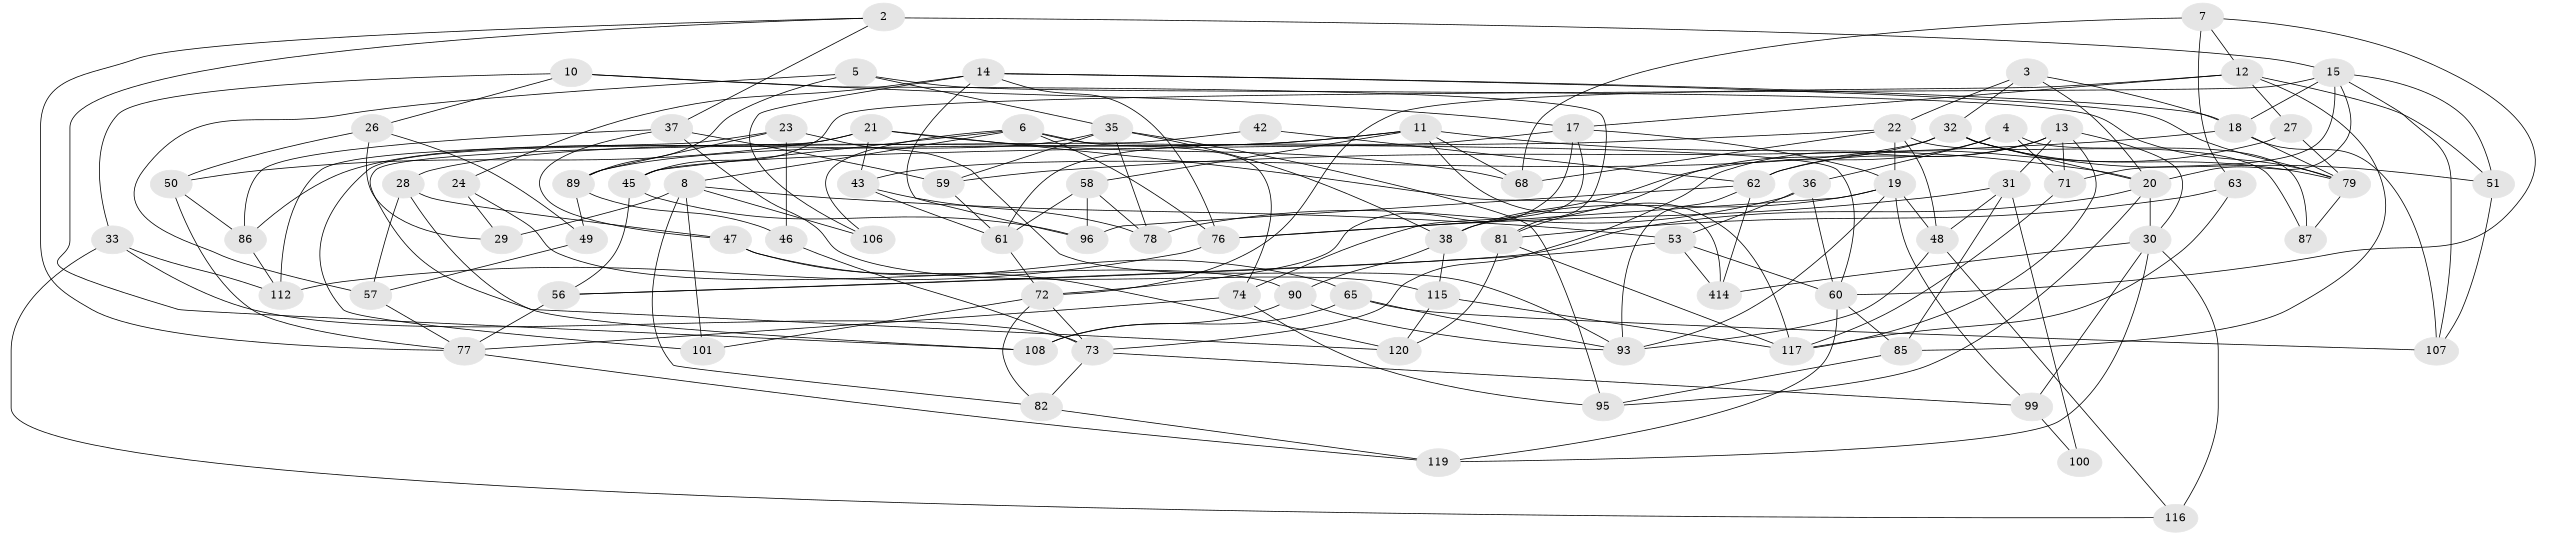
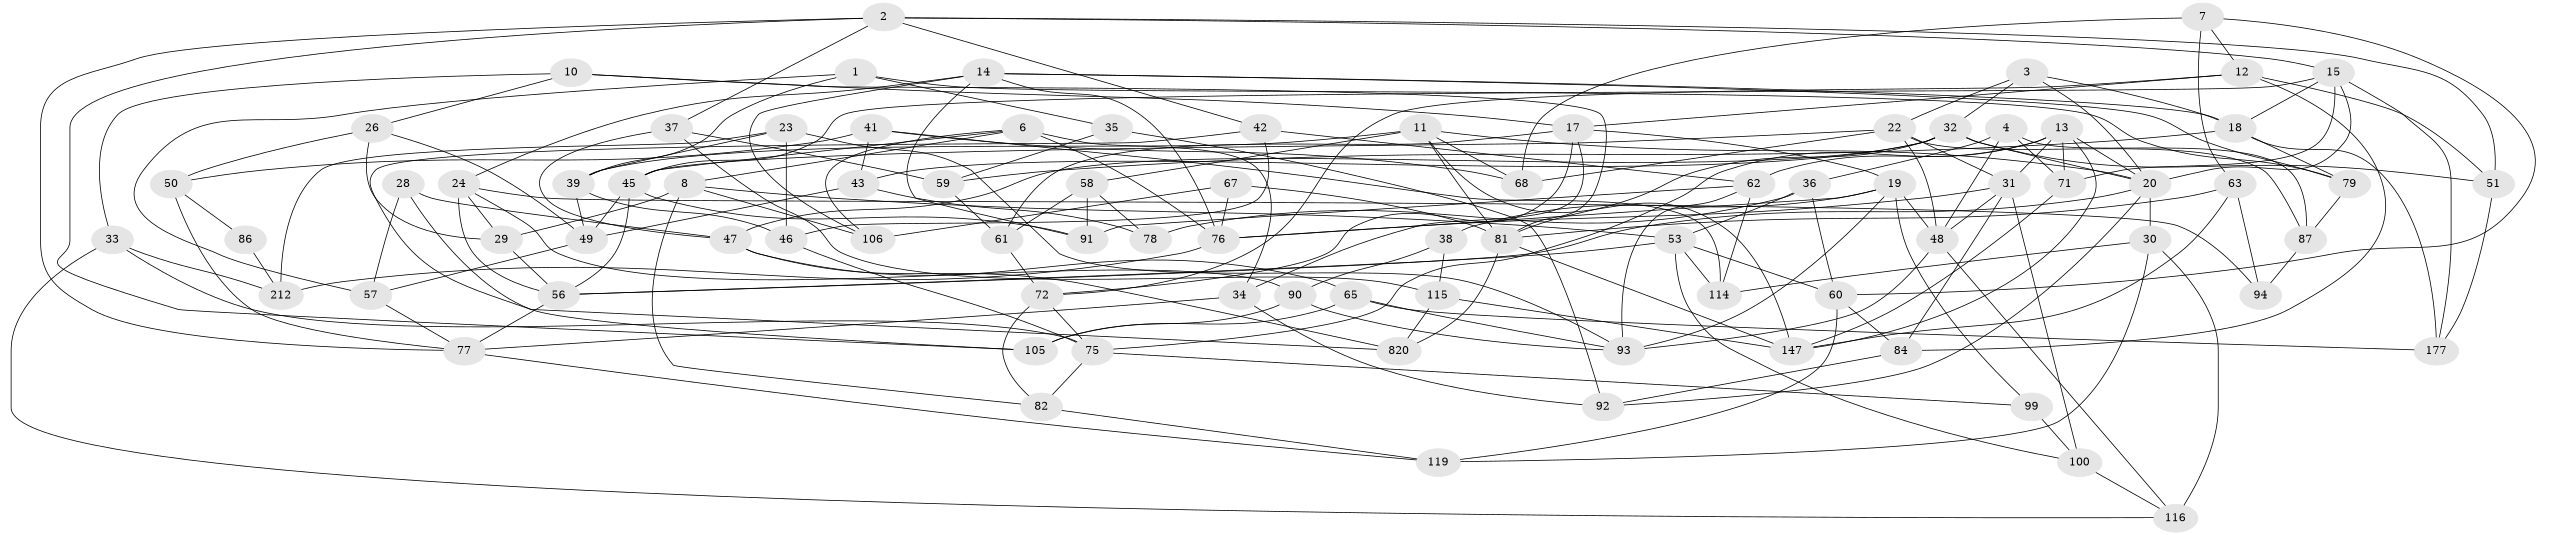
edge "2" -- "42": added
node "5": label "5" -> "1"
edge "15" -- "51": now "2" -- "51"
node "21": label "21" -> "41"
node "27": removed
edge "37" -- "86": removed
edge "11" -- "28": now "11" -- "81"
edge "35" -- "86": removed
edge "6" -- "60": removed
edge "22" -- "19": now "22" -- "31"
edge "32" -- "79": now "32" -- "47"
edge "4" -- "38": now "4" -- "48"
edge "13" -- "30": now "13" -- "20"
node "89": label "89" -> "39"
node "67": added
edge "35" -- "78": removed
edge "35" -- "38": removed
edge "45" -- "49": added
edge "43" -- "61": now "43" -- "49"
edge "42" -- "46": added
node "96": label "96" -> "91"
edge "24" -- "56": added
edge "29" -- "56": added
node "112": label "112" -> "212"
node "74": label "74" -> "34"
node "414": label "414" -> "114"
node "94": added
edge "30" -- "99": removed
node "101": removed
node "108": label "108" -> "105"
node "73": label "73" -> "75"
node "120": label "120" -> "820"
node "117": label "117" -> "147"
node "85": label "85" -> "84"
node "107": label "107" -> "177"
edge "53" -- "100": added
node "95": label "95" -> "92"
edge "100" -- "116": added
